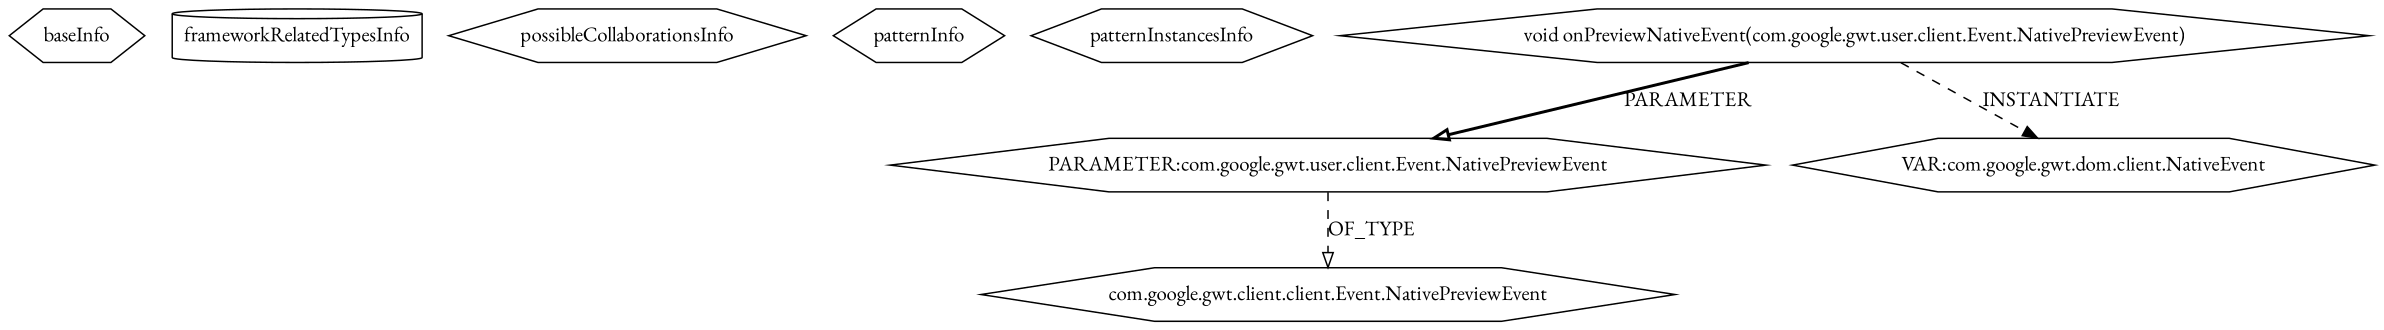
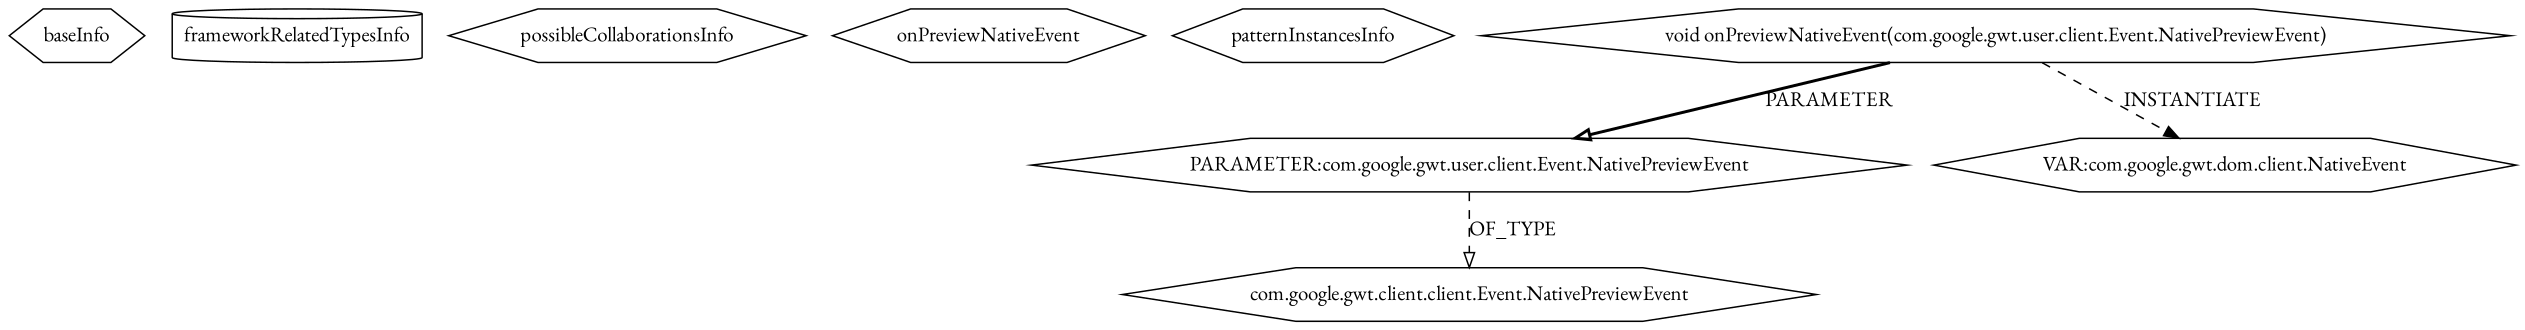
node "patternInfo": label "patternInfo" -> "onPreviewNativeEvent"
